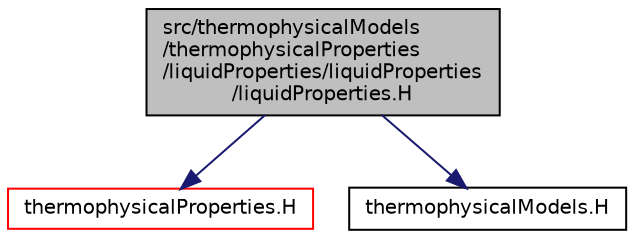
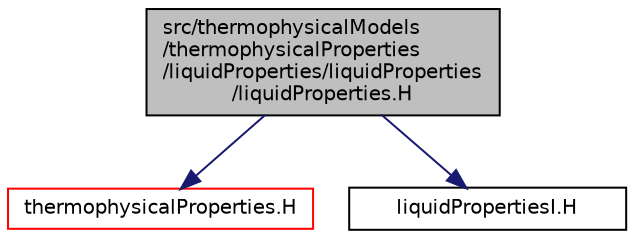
node "thermophysicalModels.H": label "thermophysicalModels.H" -> "liquidPropertiesI.H"
